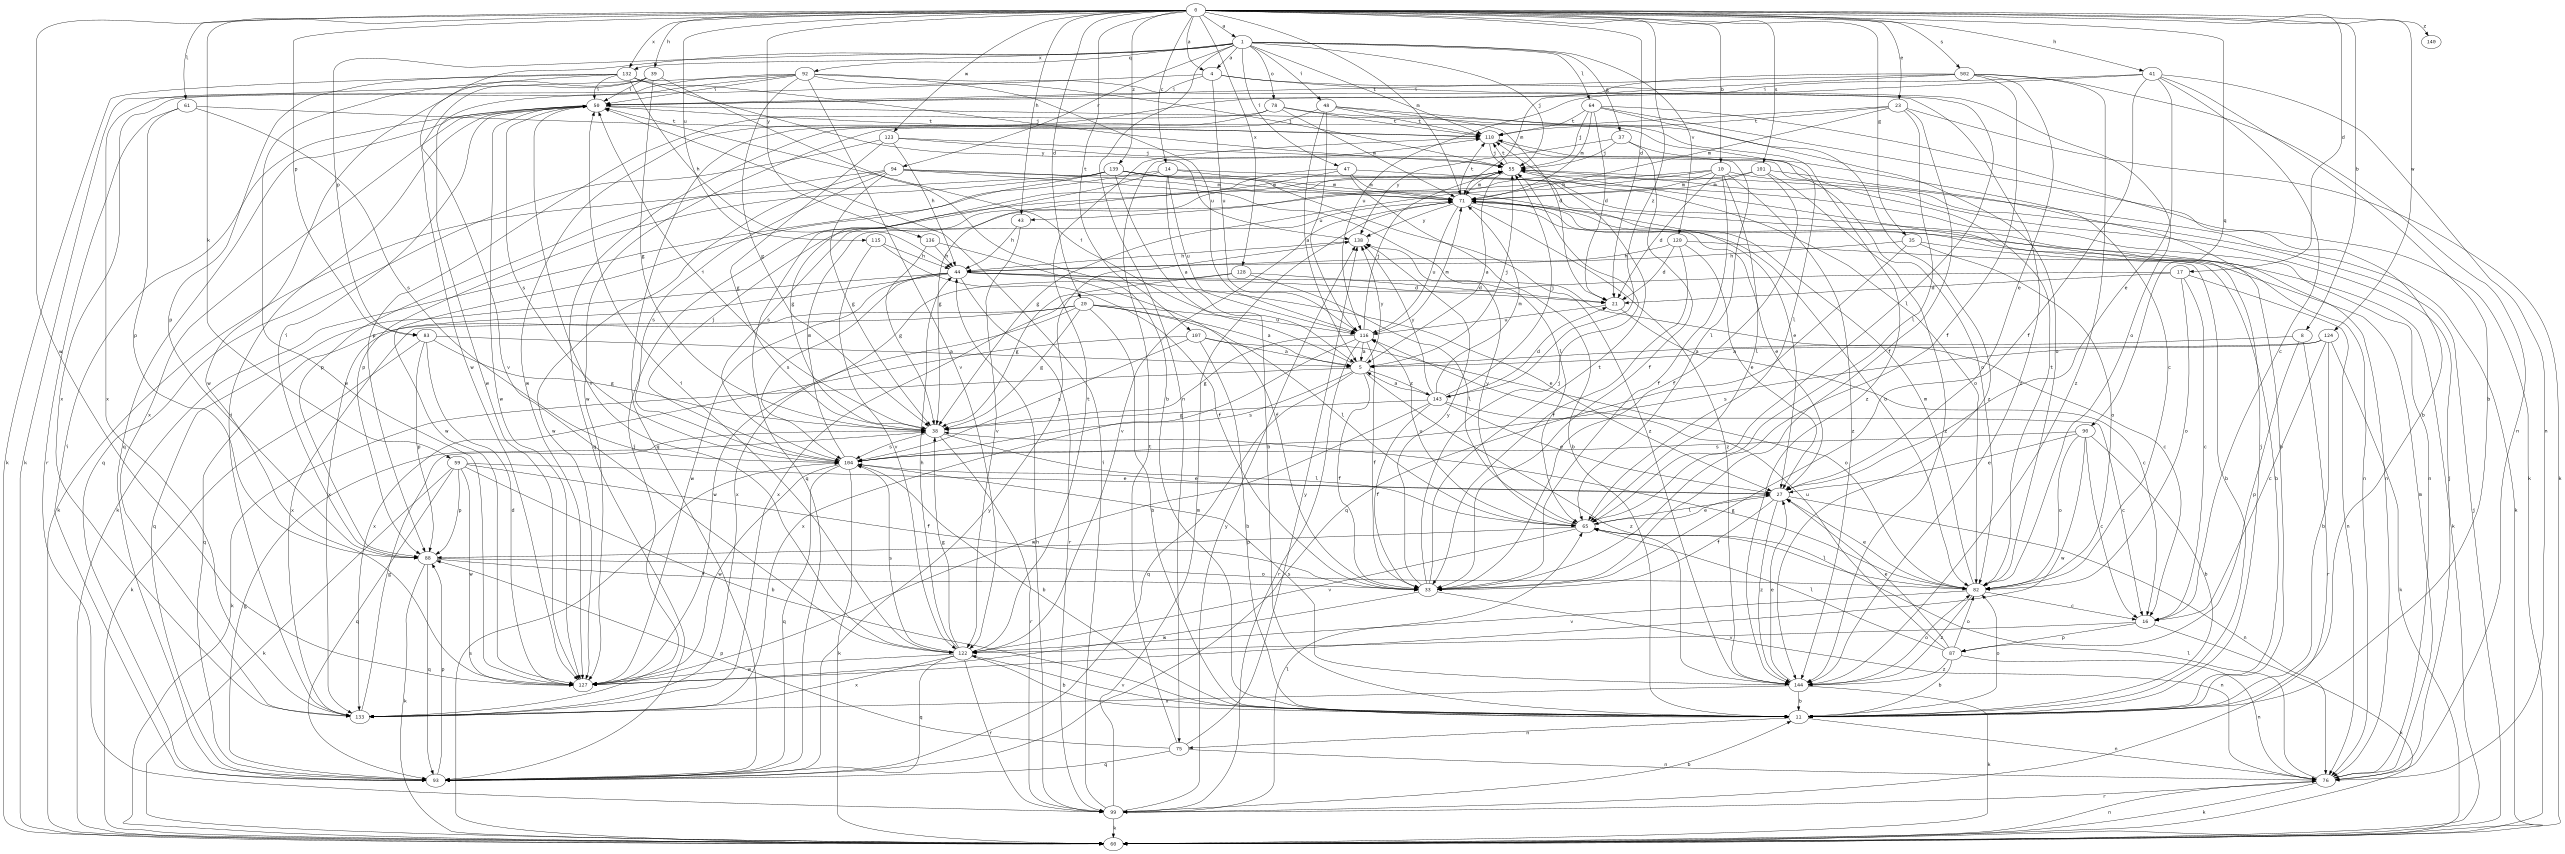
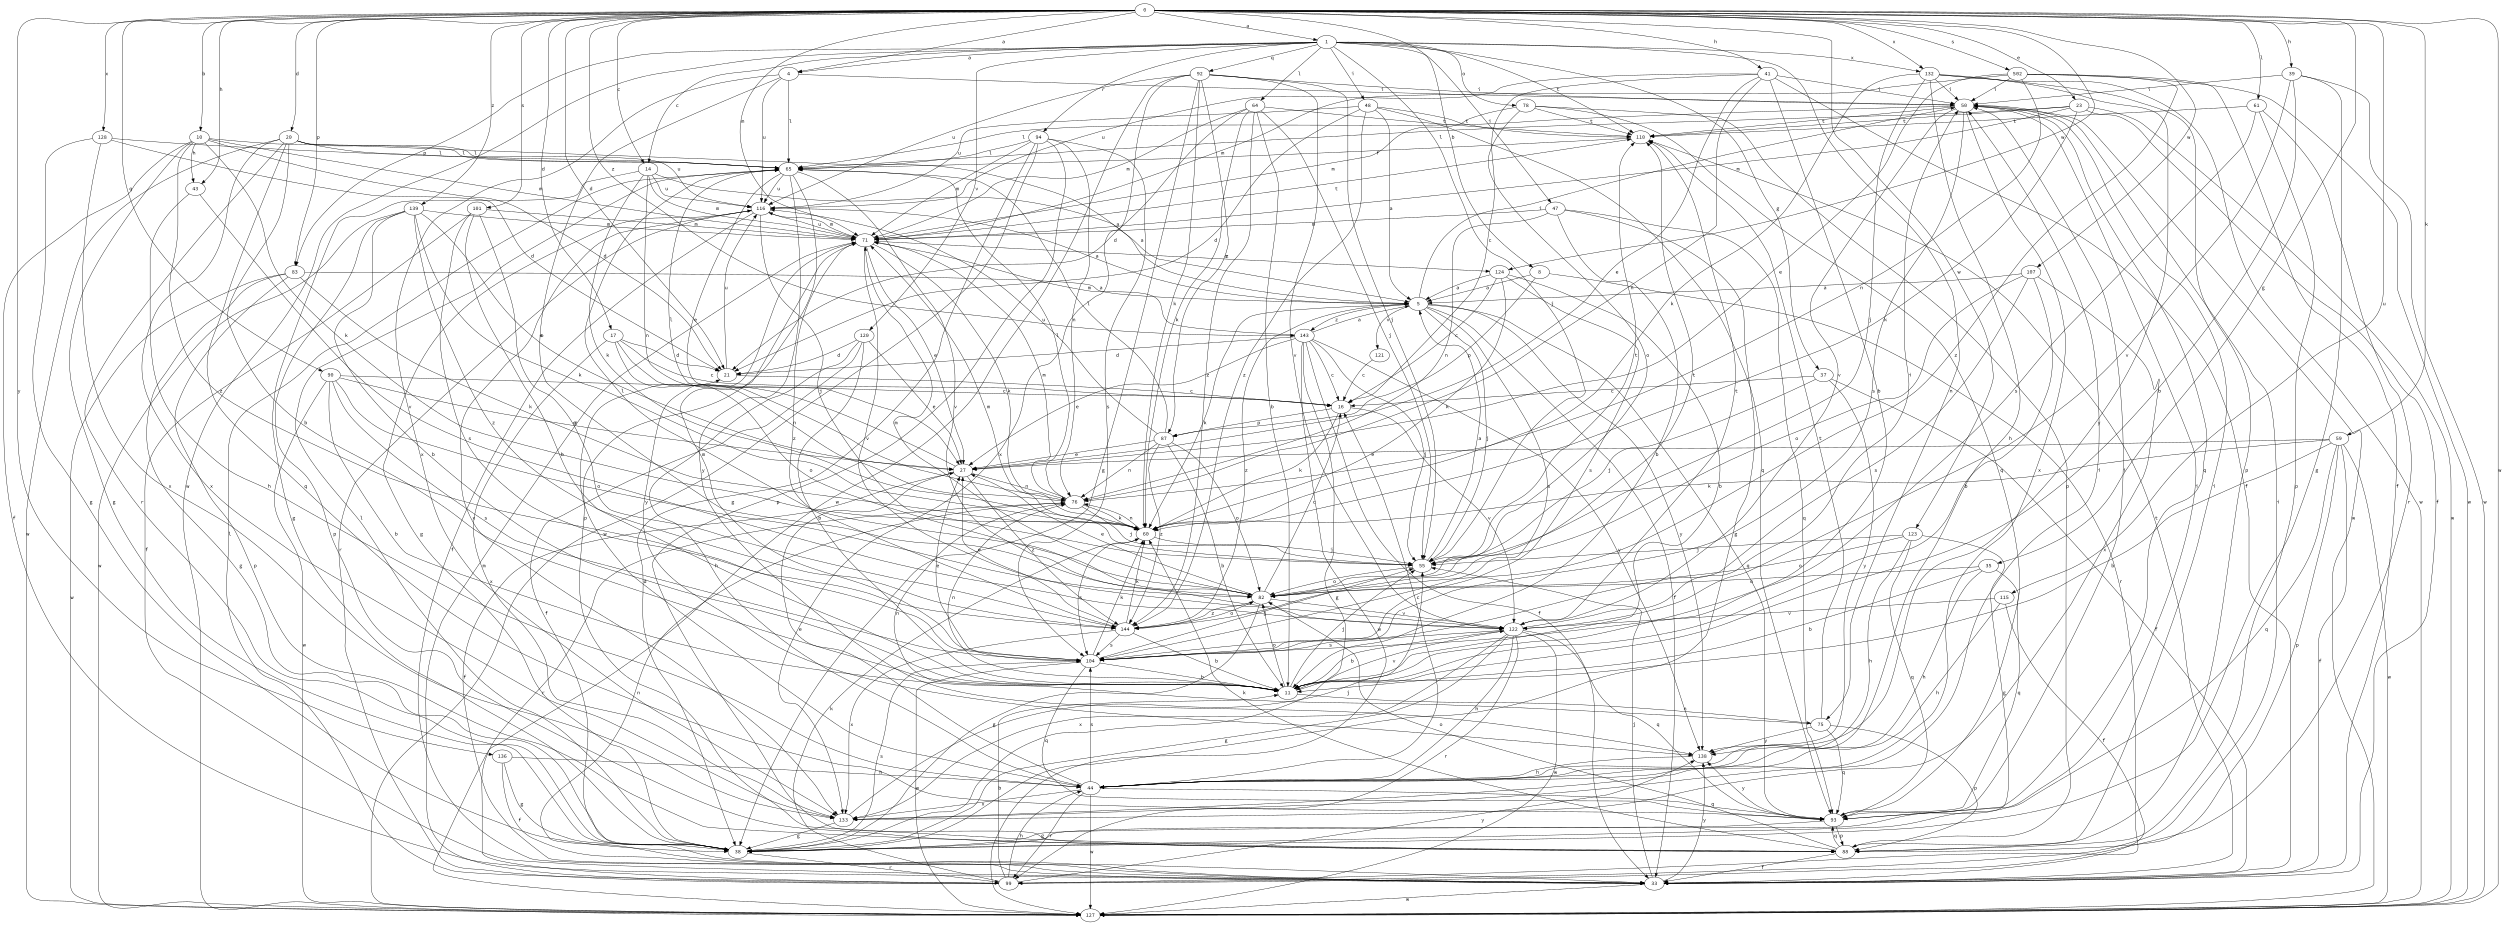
node "140": removed
edge "1" -> "14": added, label "c"
edge "92" -> "144": now "92" -> "87"
edge "110" -> "55": removed, label "j"
edge "0" -> "107": label "t" -> "w"
edge "37" -> "82": now "37" -> "16"
edge "71" -> "82": now "71" -> "124"
edge "110" -> "65": label "l" -> "f"
node "121": added
edge "20" -> "38": label "g" -> "r"
edge "83" -> "127": label "d" -> "w"
edge "116" -> "99": reversed
